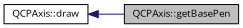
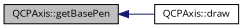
edge "QCPAxis::getBasePen" -> "QCPAxis::draw": reversed
